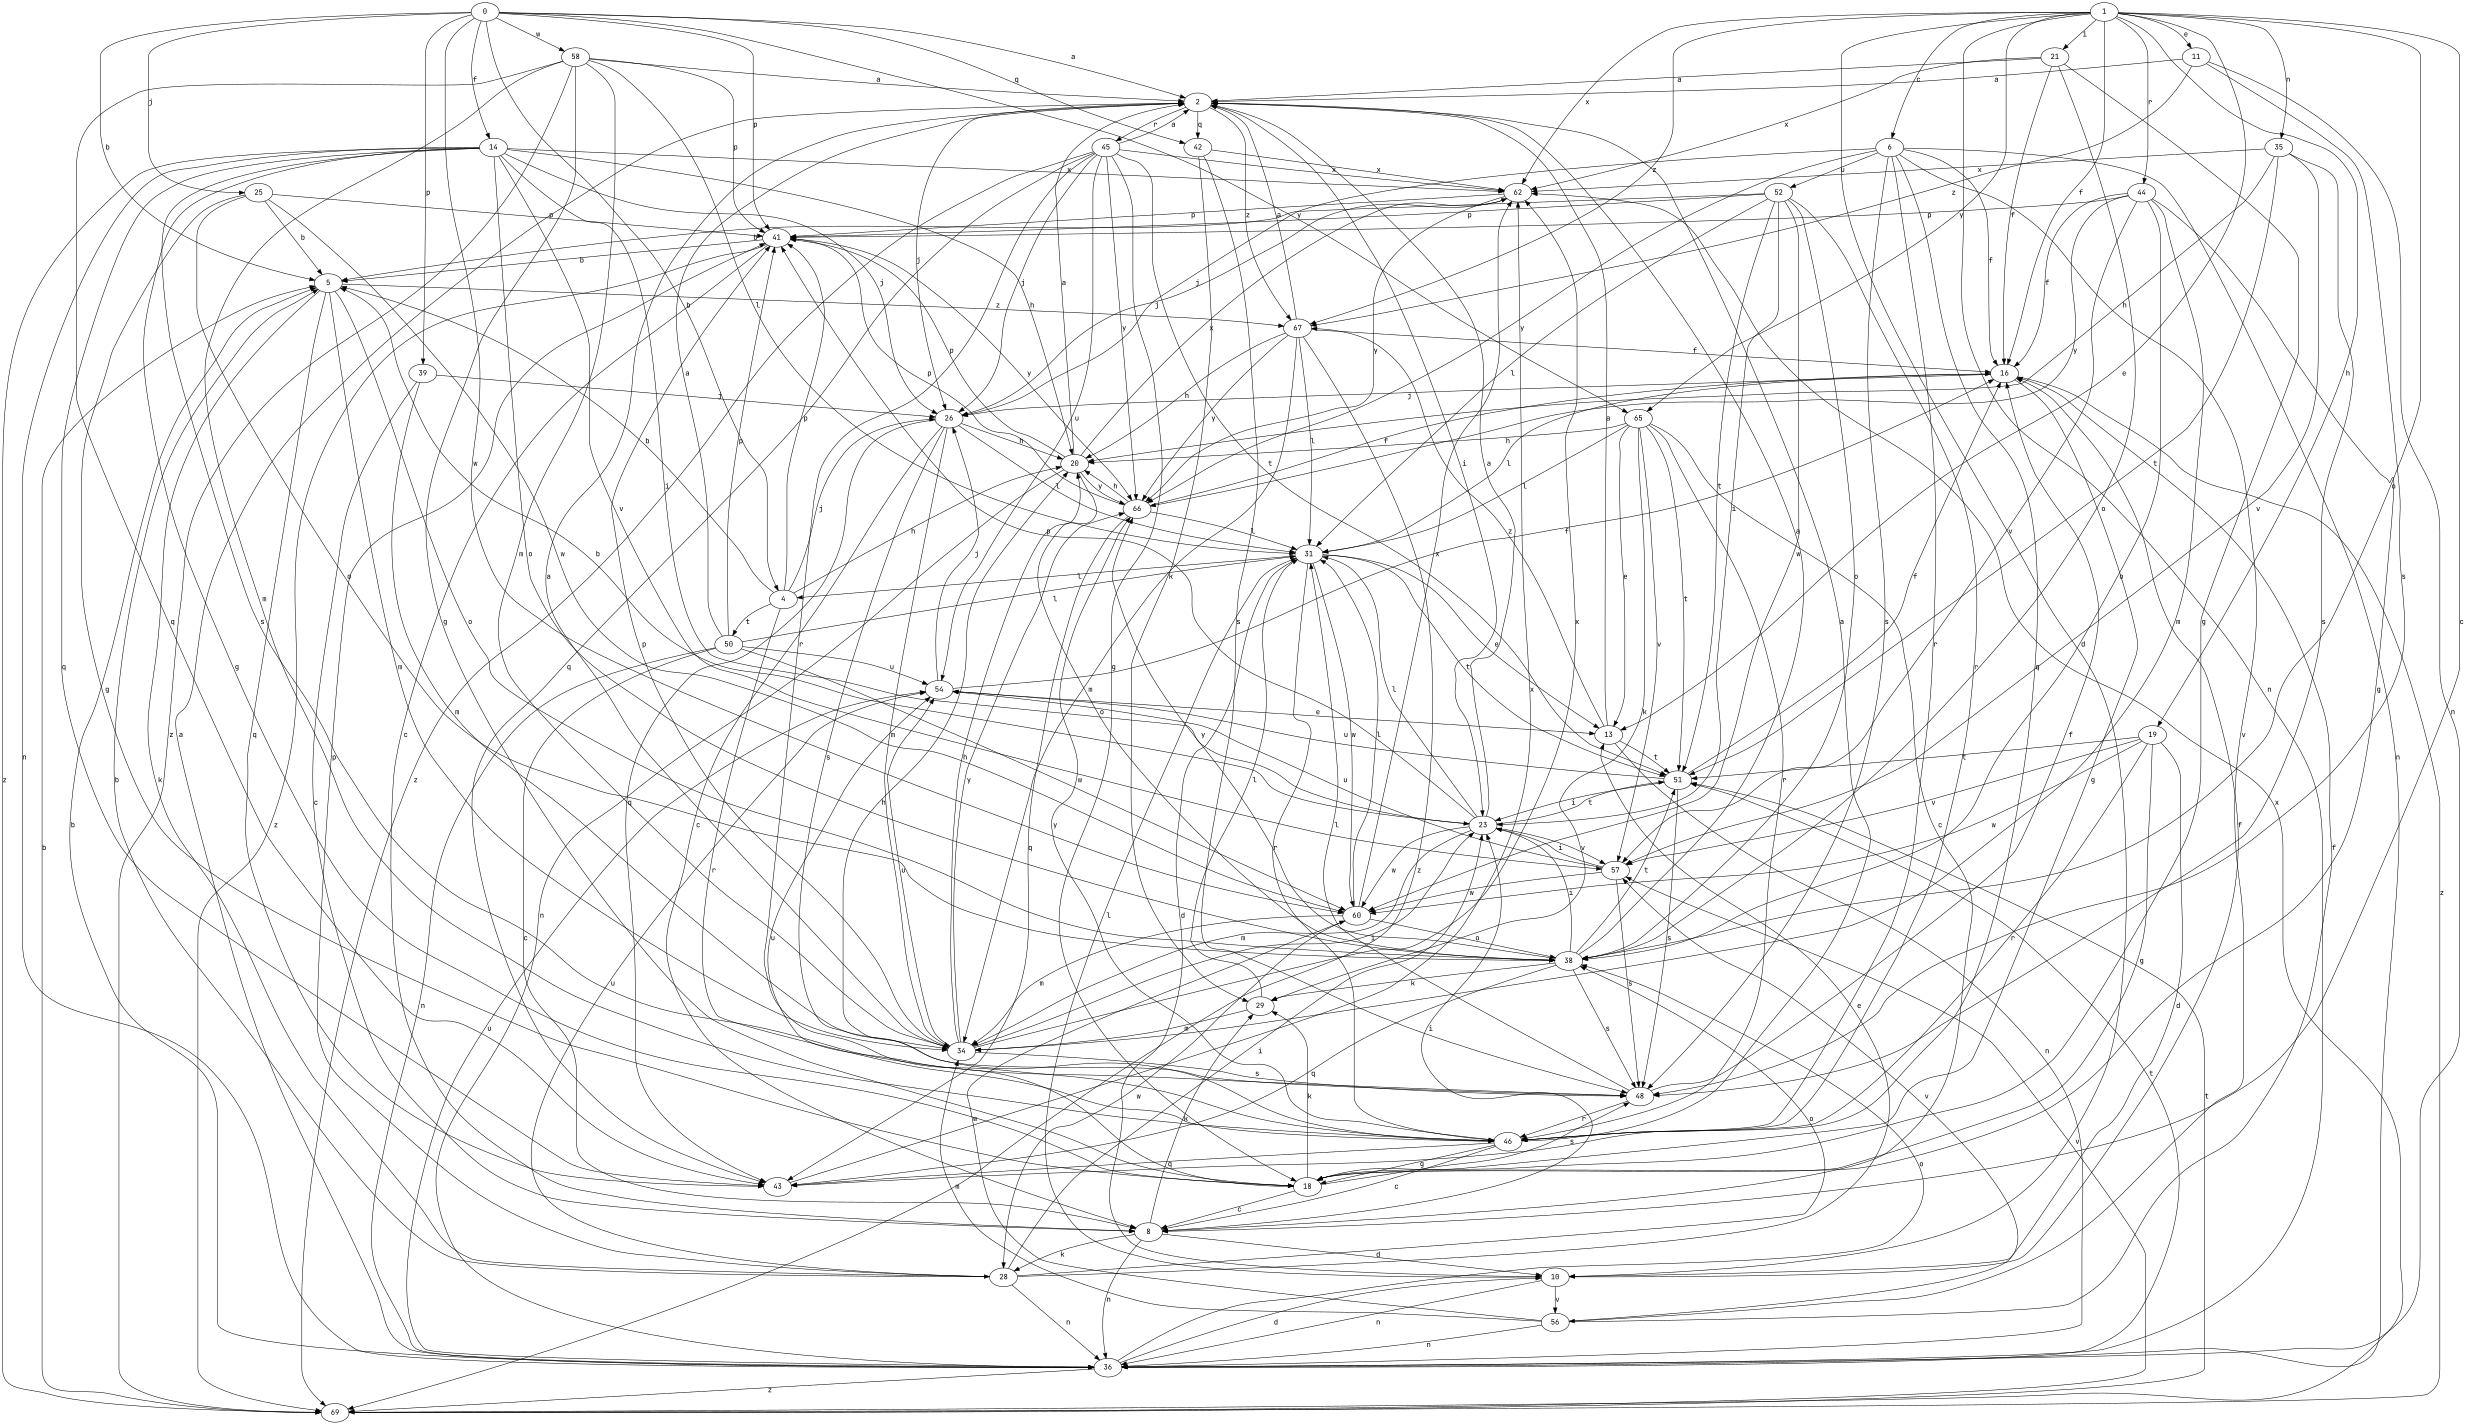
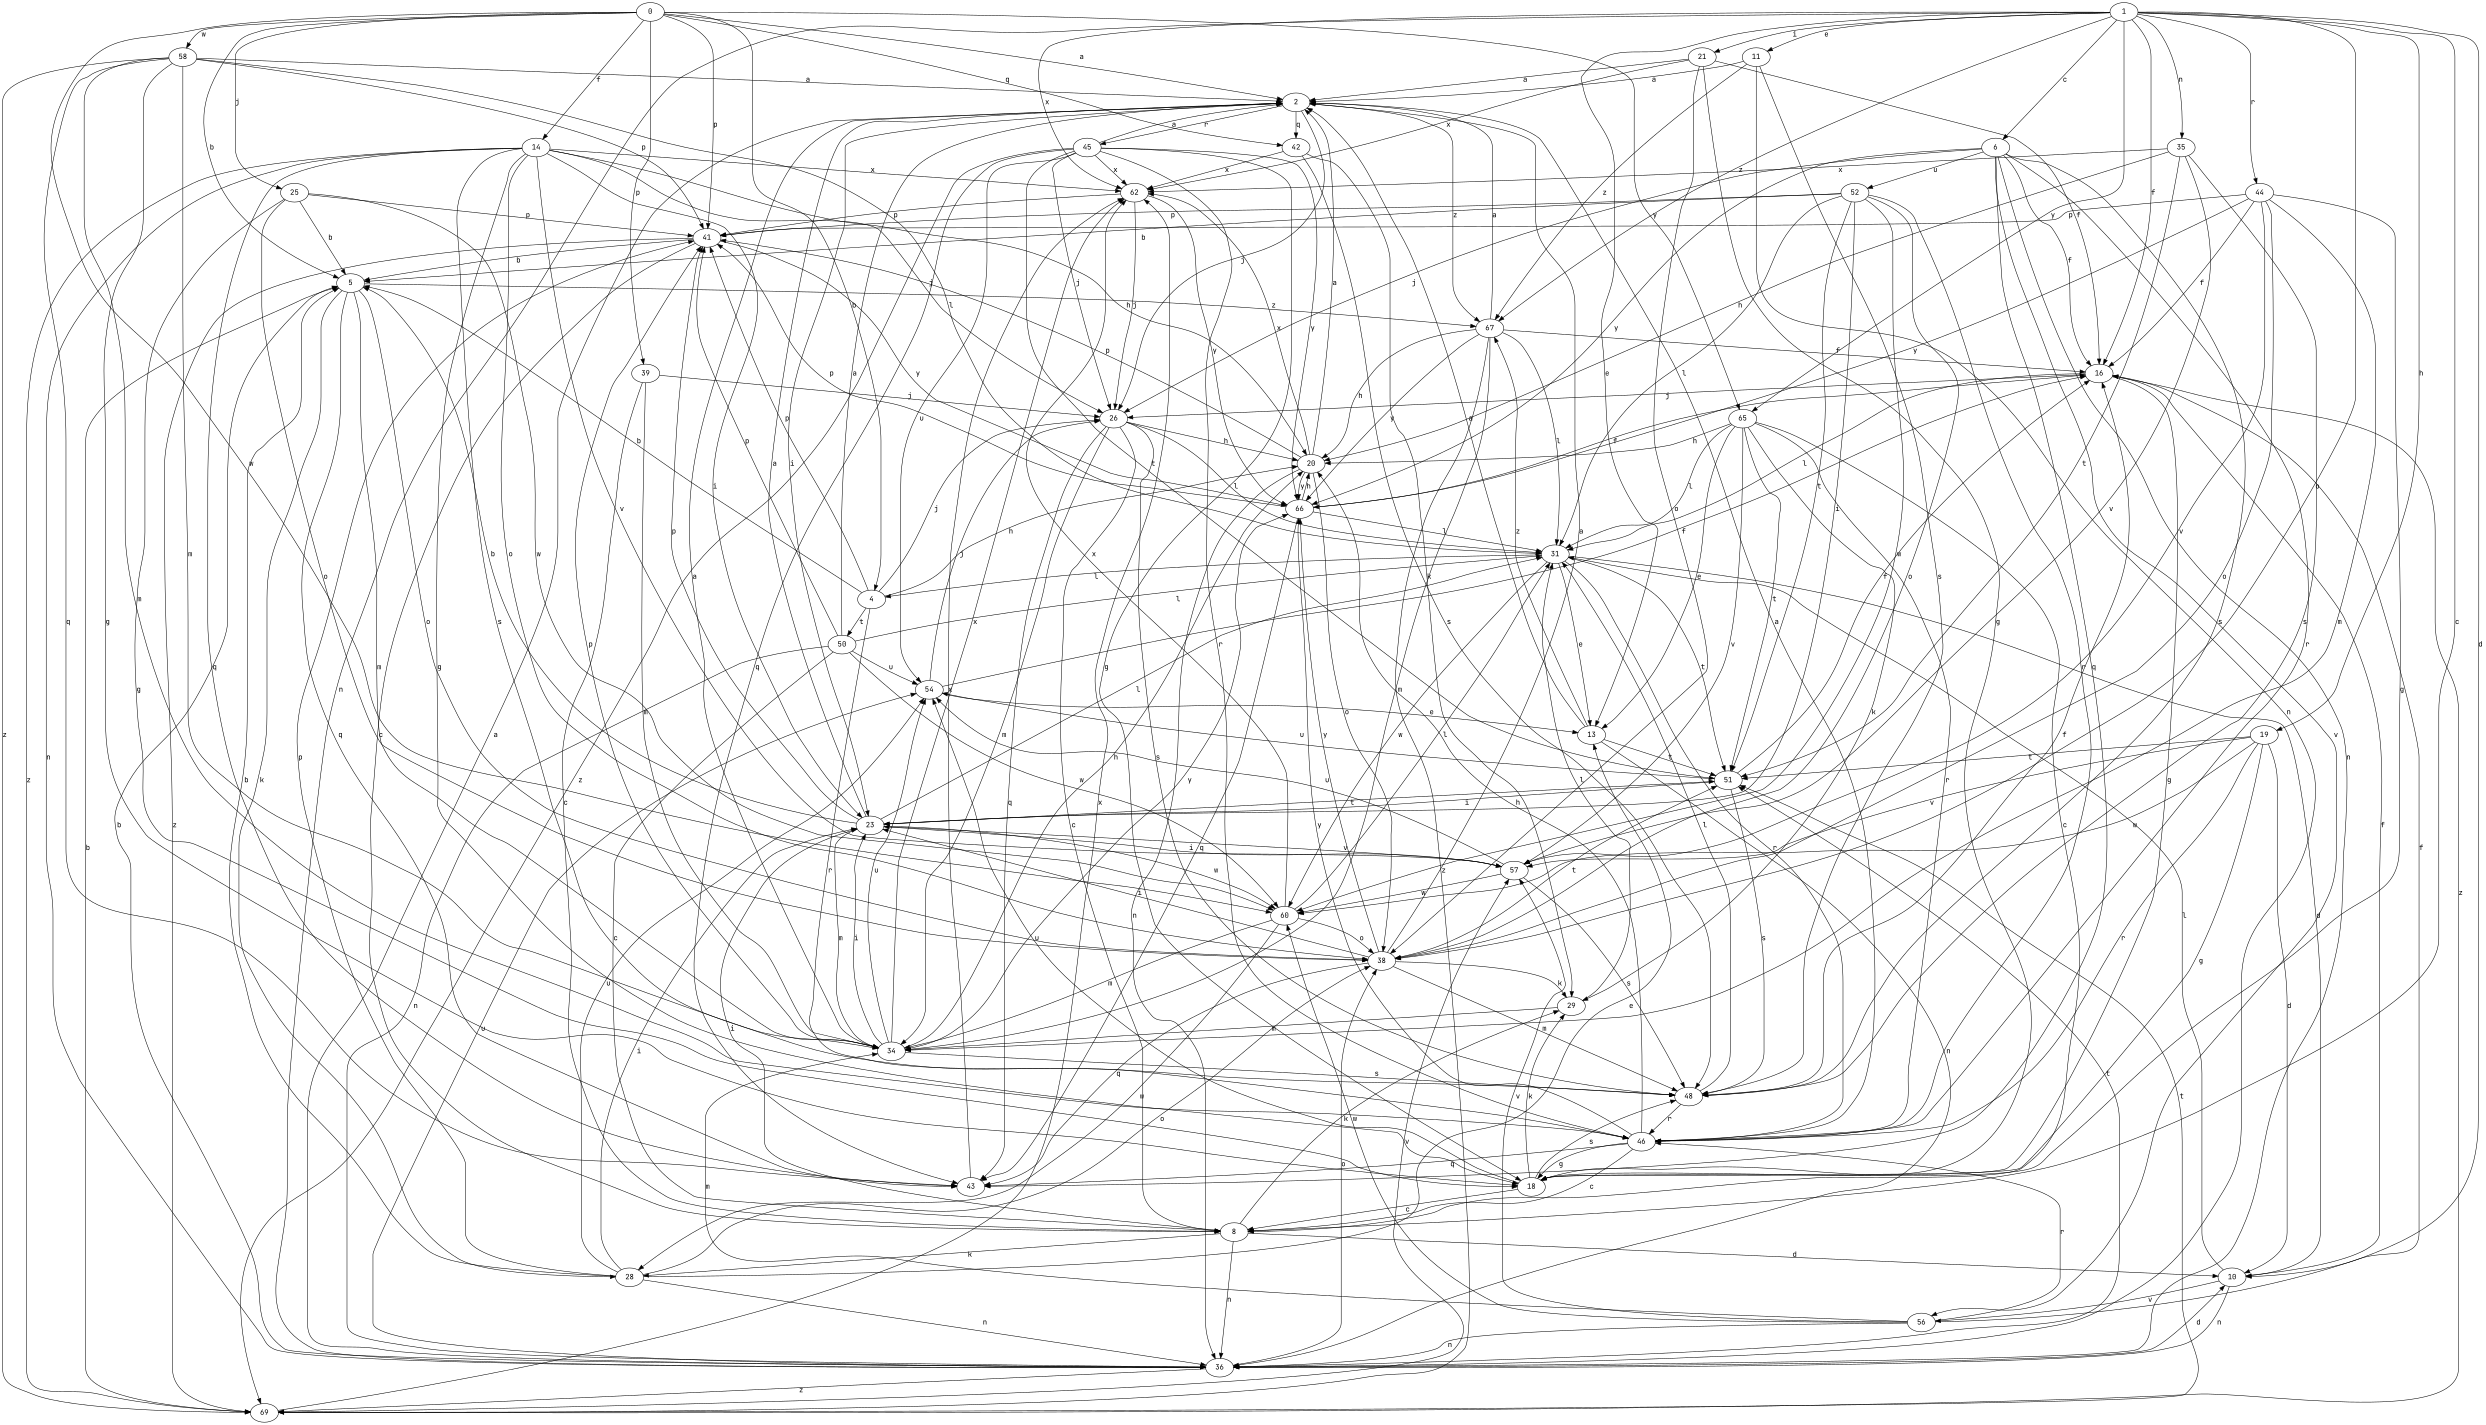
edge "38" -> "48": label "s" -> "m"
edge "56" -> "46": added, label "r"
